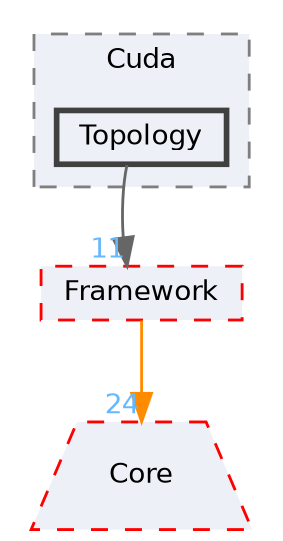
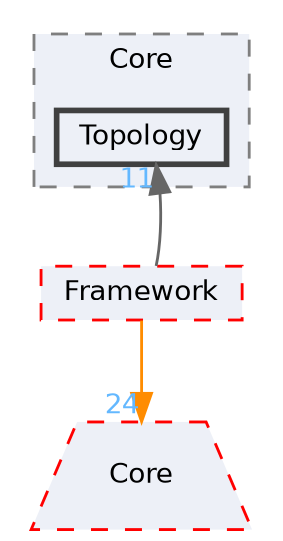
cluster "Cuda": label "Cuda" -> "Core"
edge "Topology" -> "Framework": reversed
